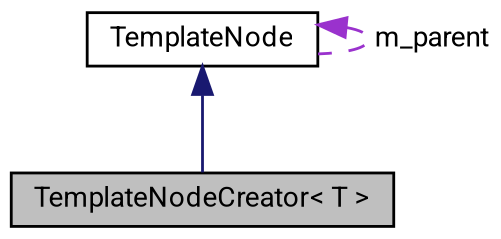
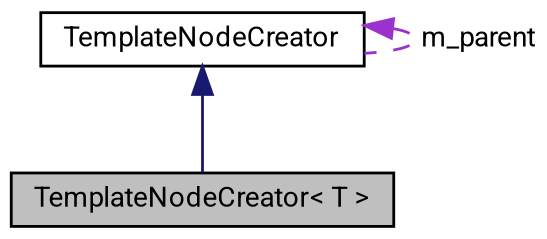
node "TemplateNode": label "TemplateNode" -> "TemplateNodeCreator"
